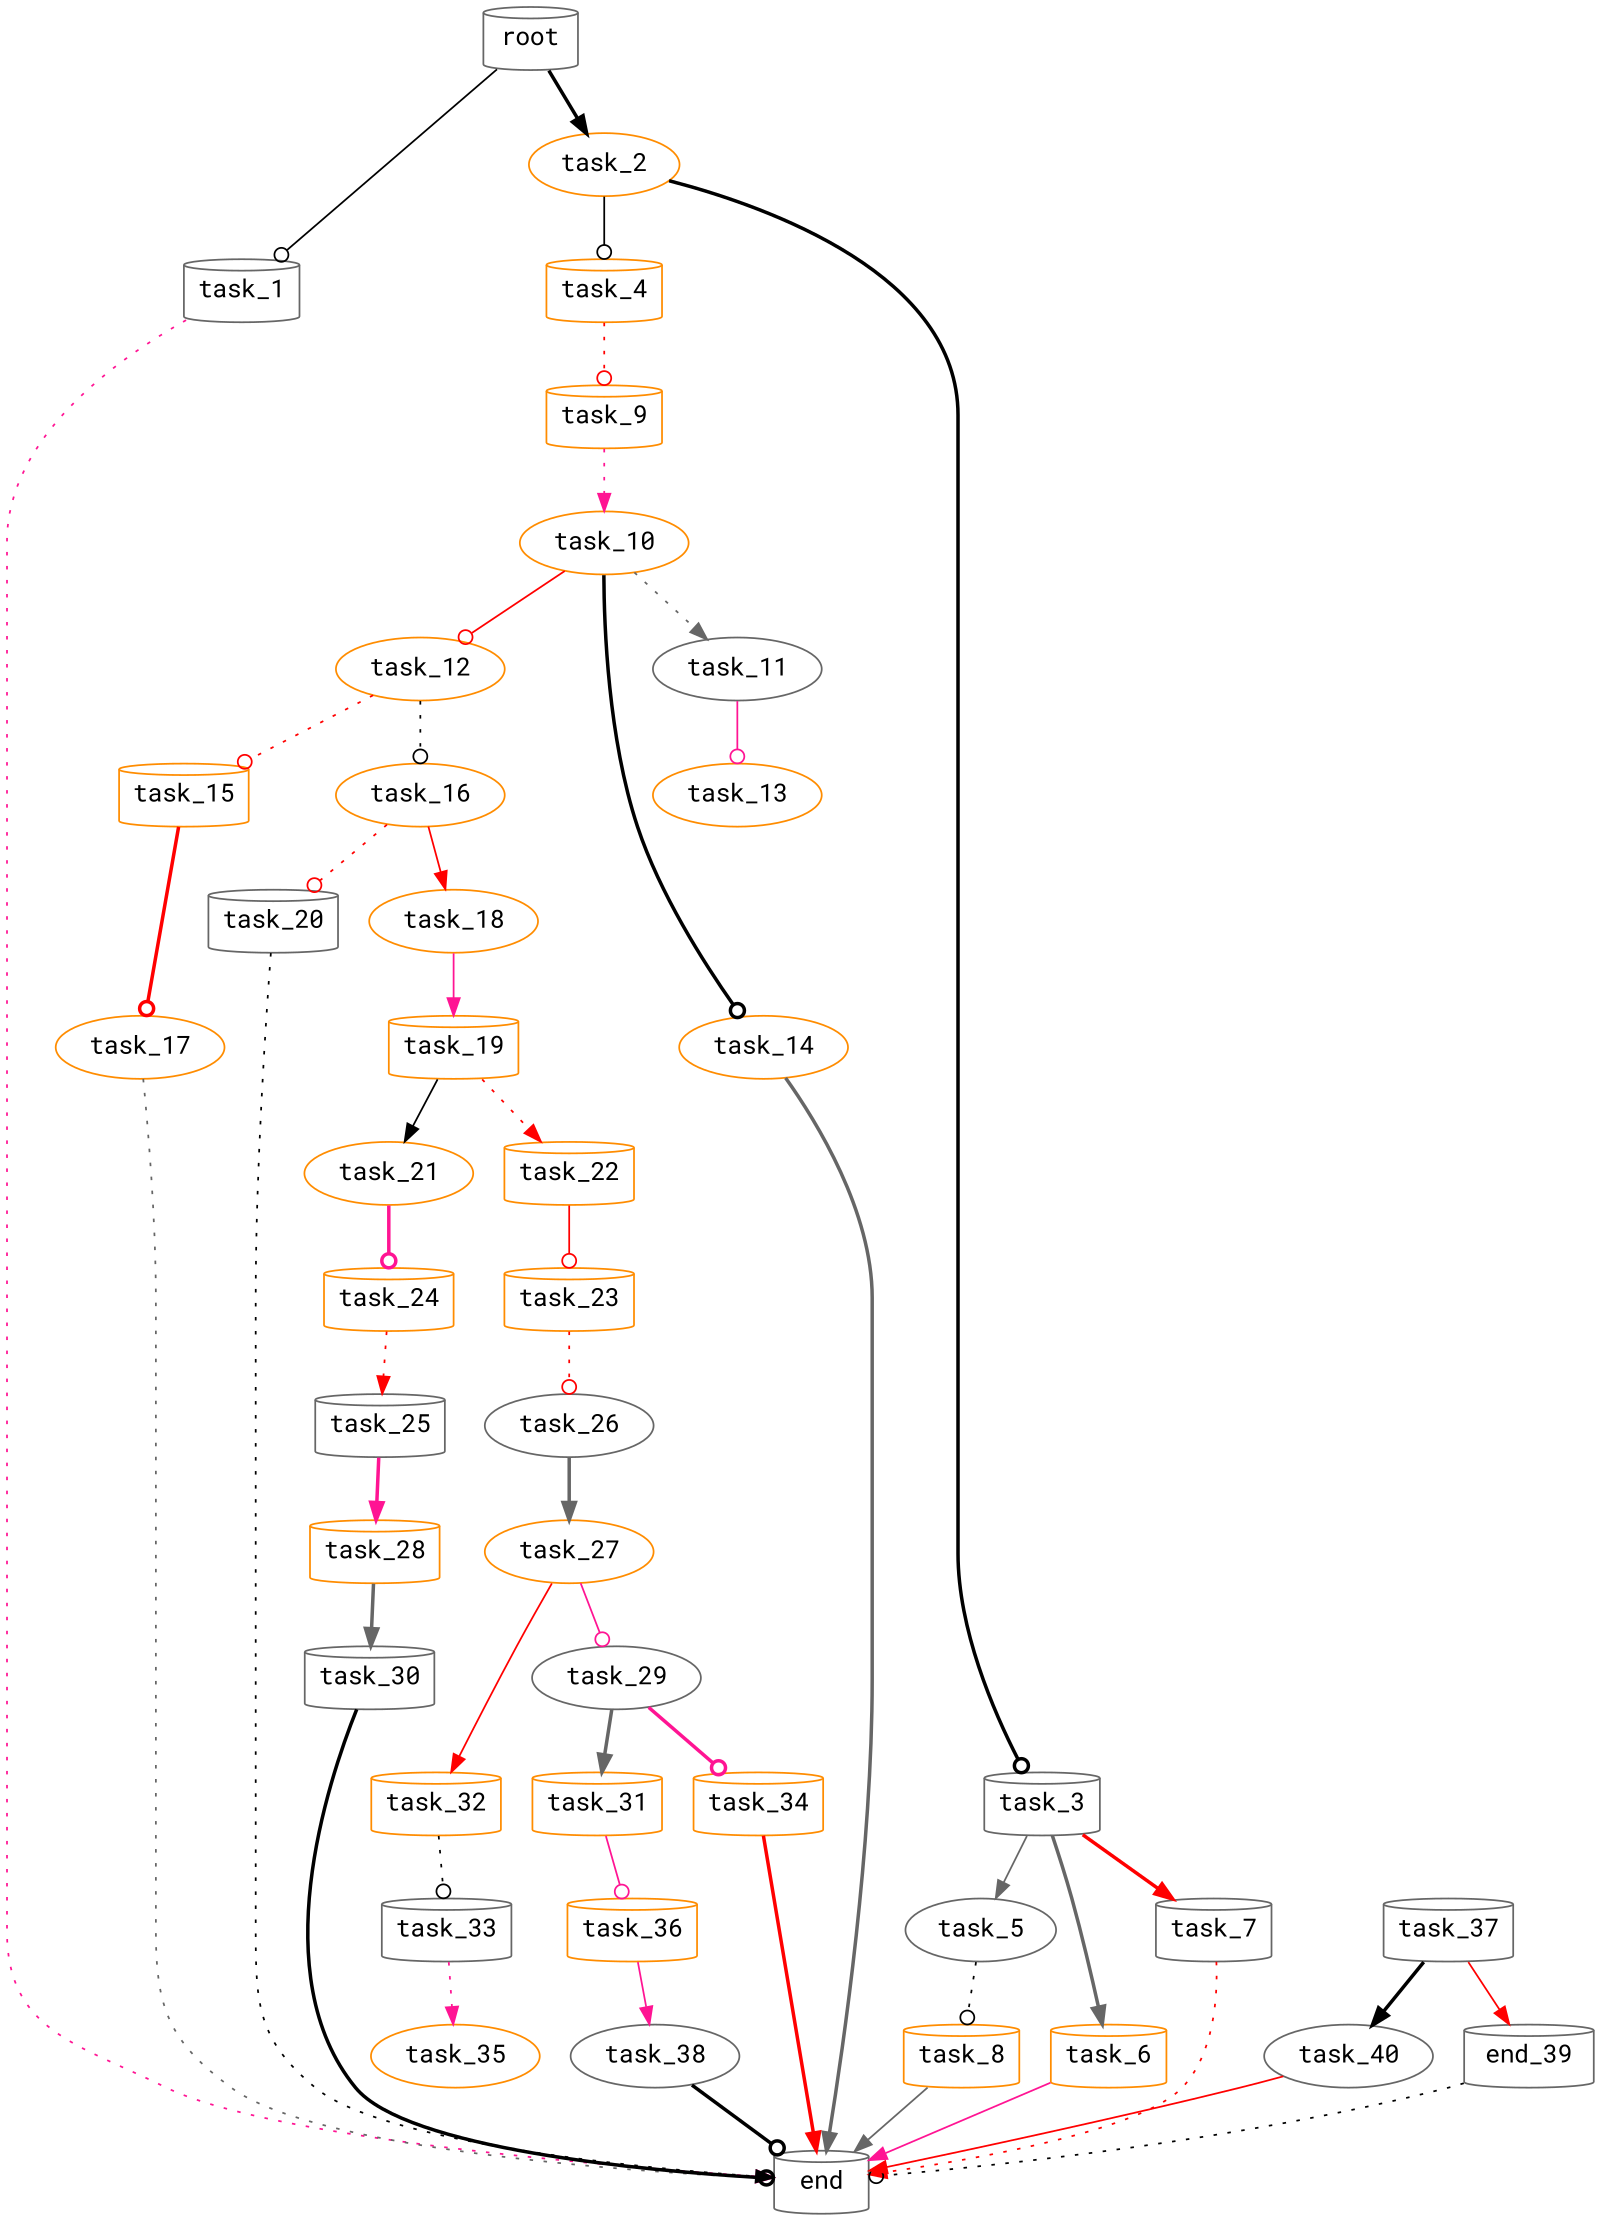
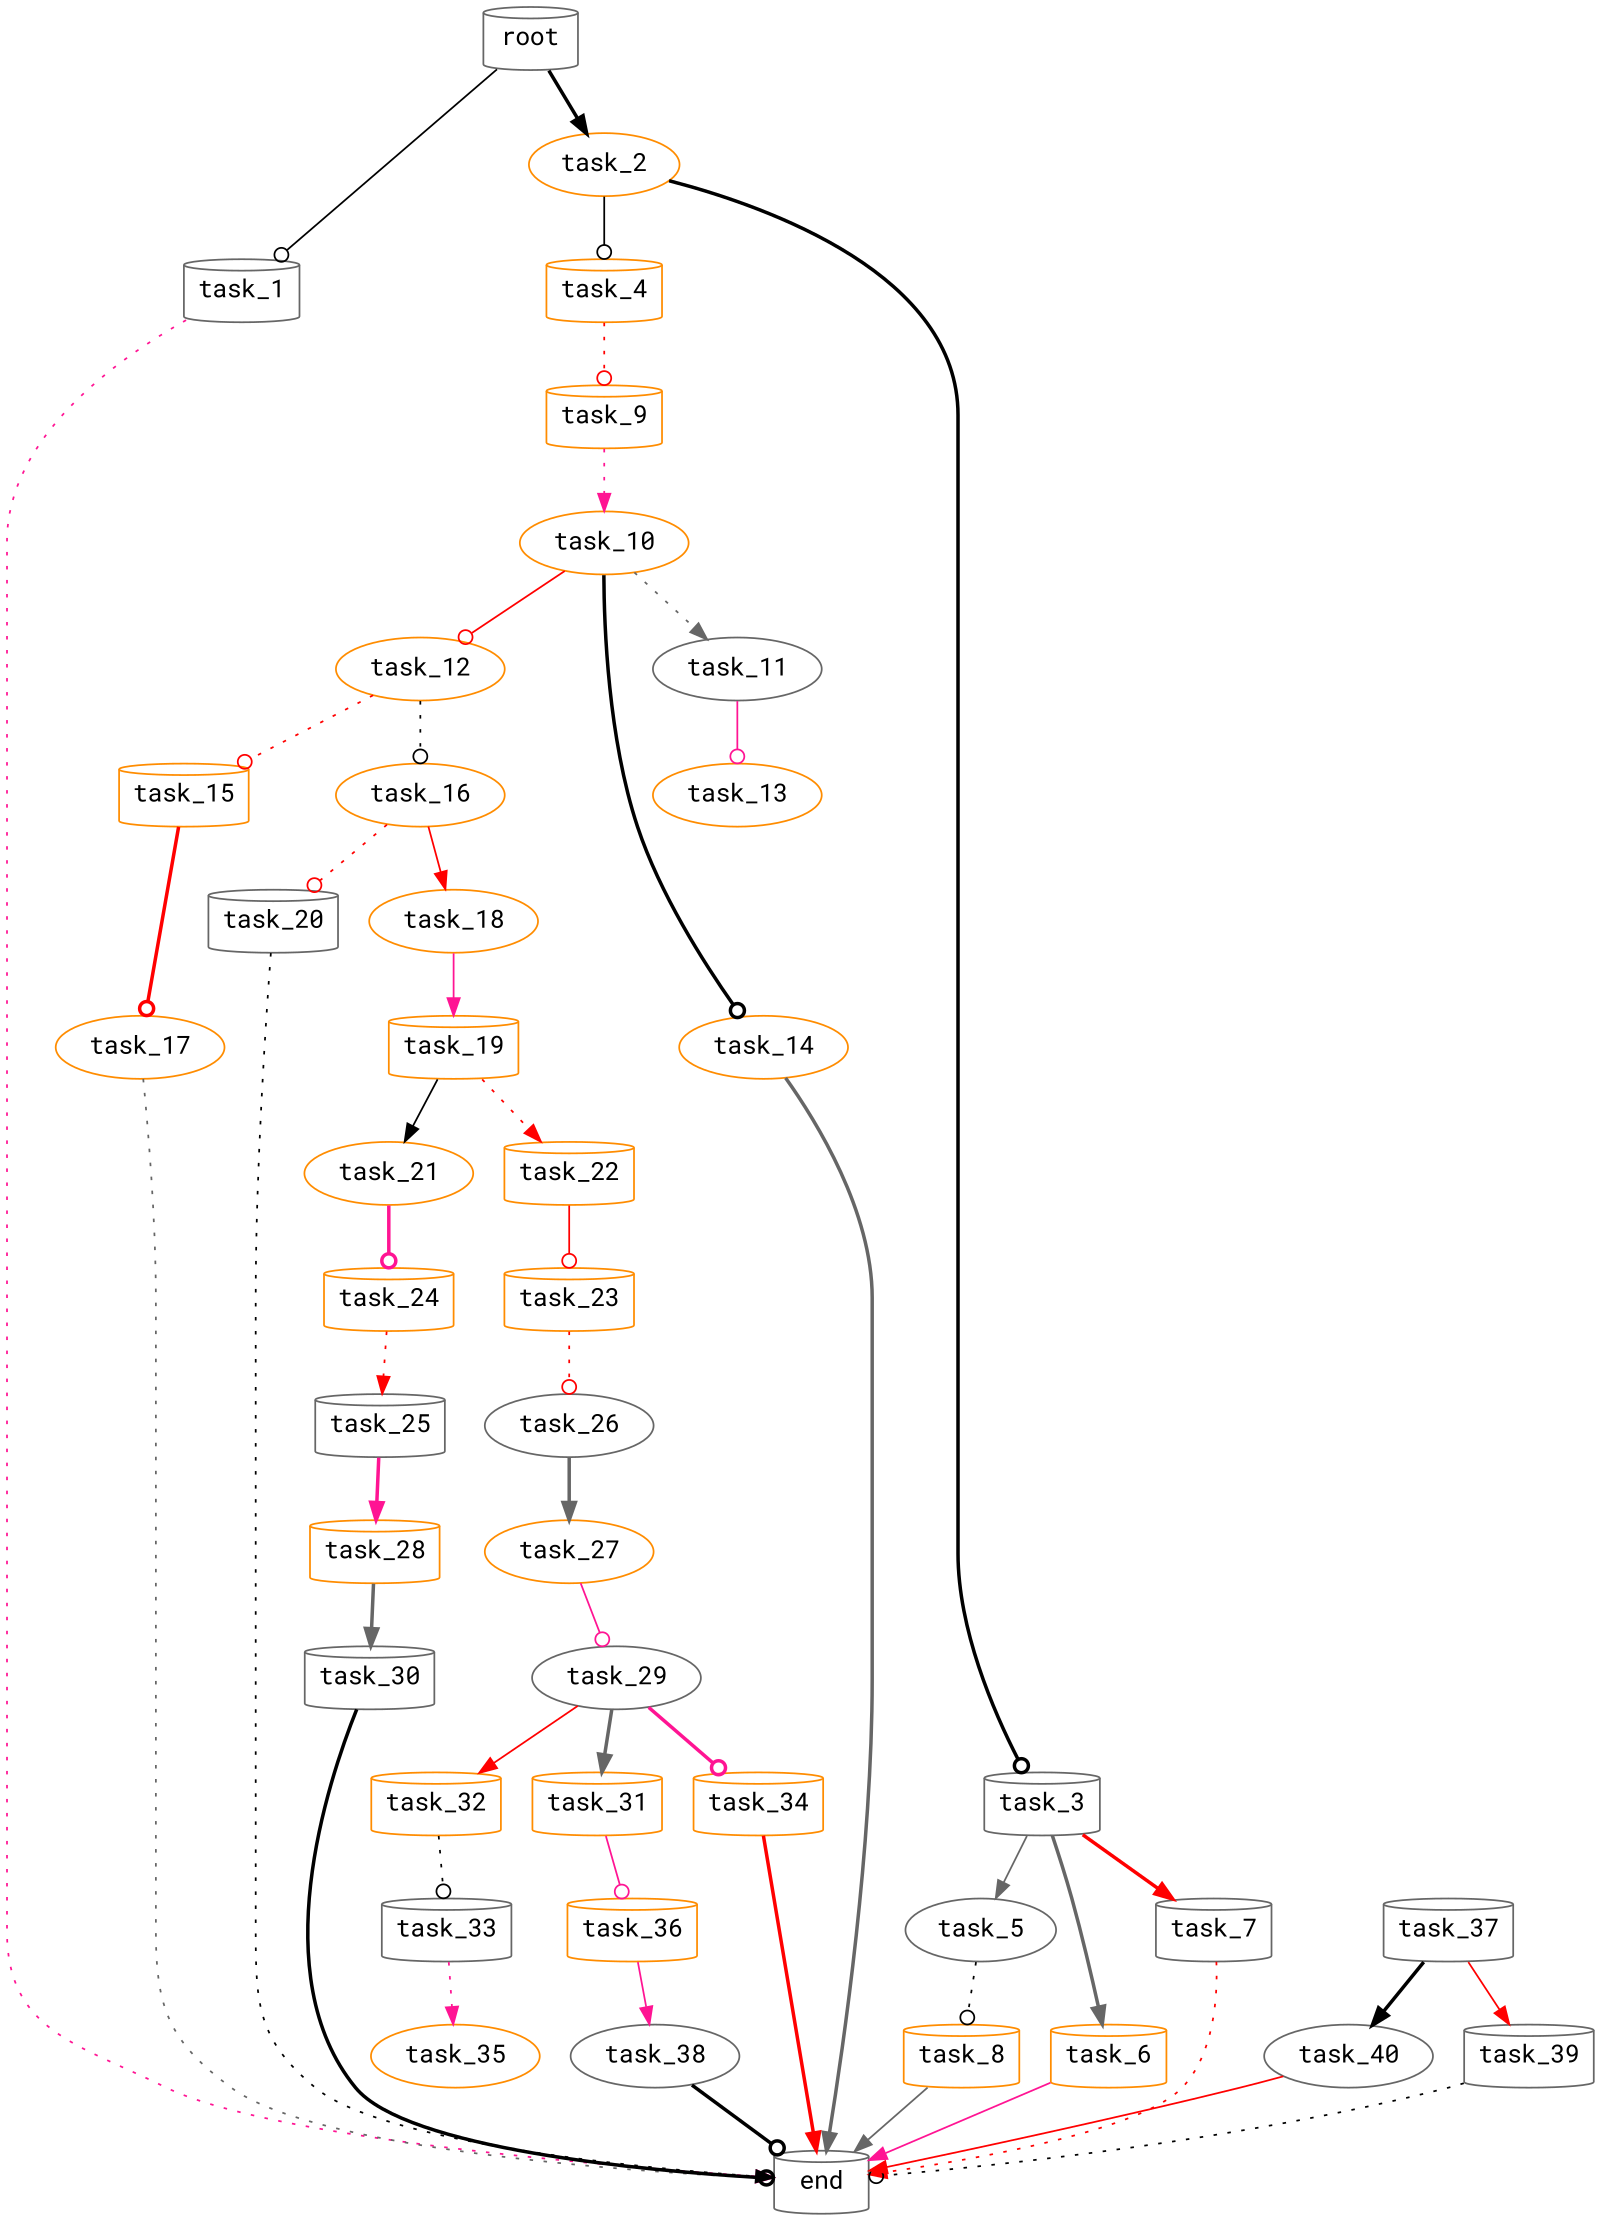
edge "task_27" -> "task_32": now "task_29" -> "task_32"
node "end_39": label "end_39" -> "task_39"
